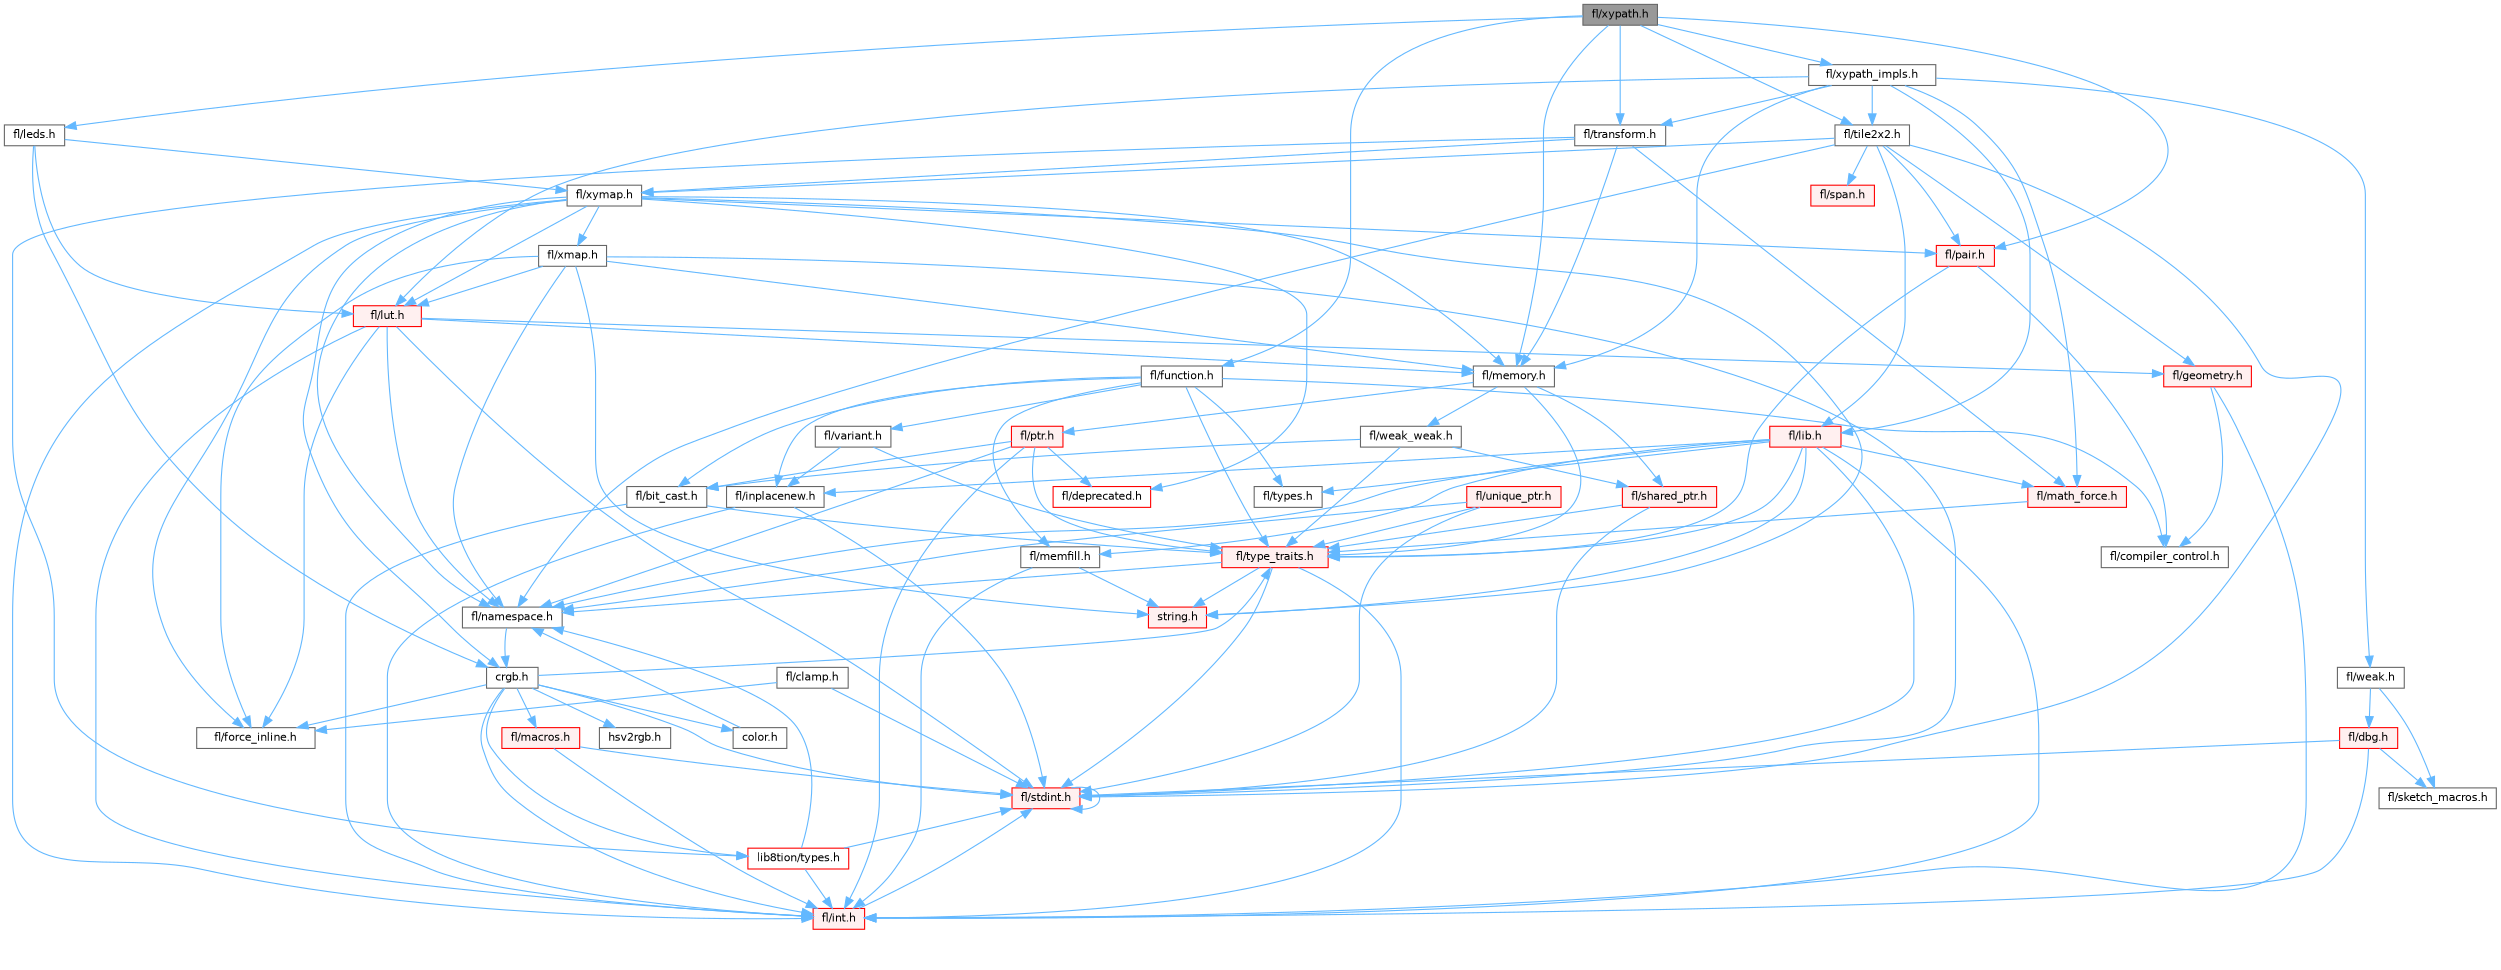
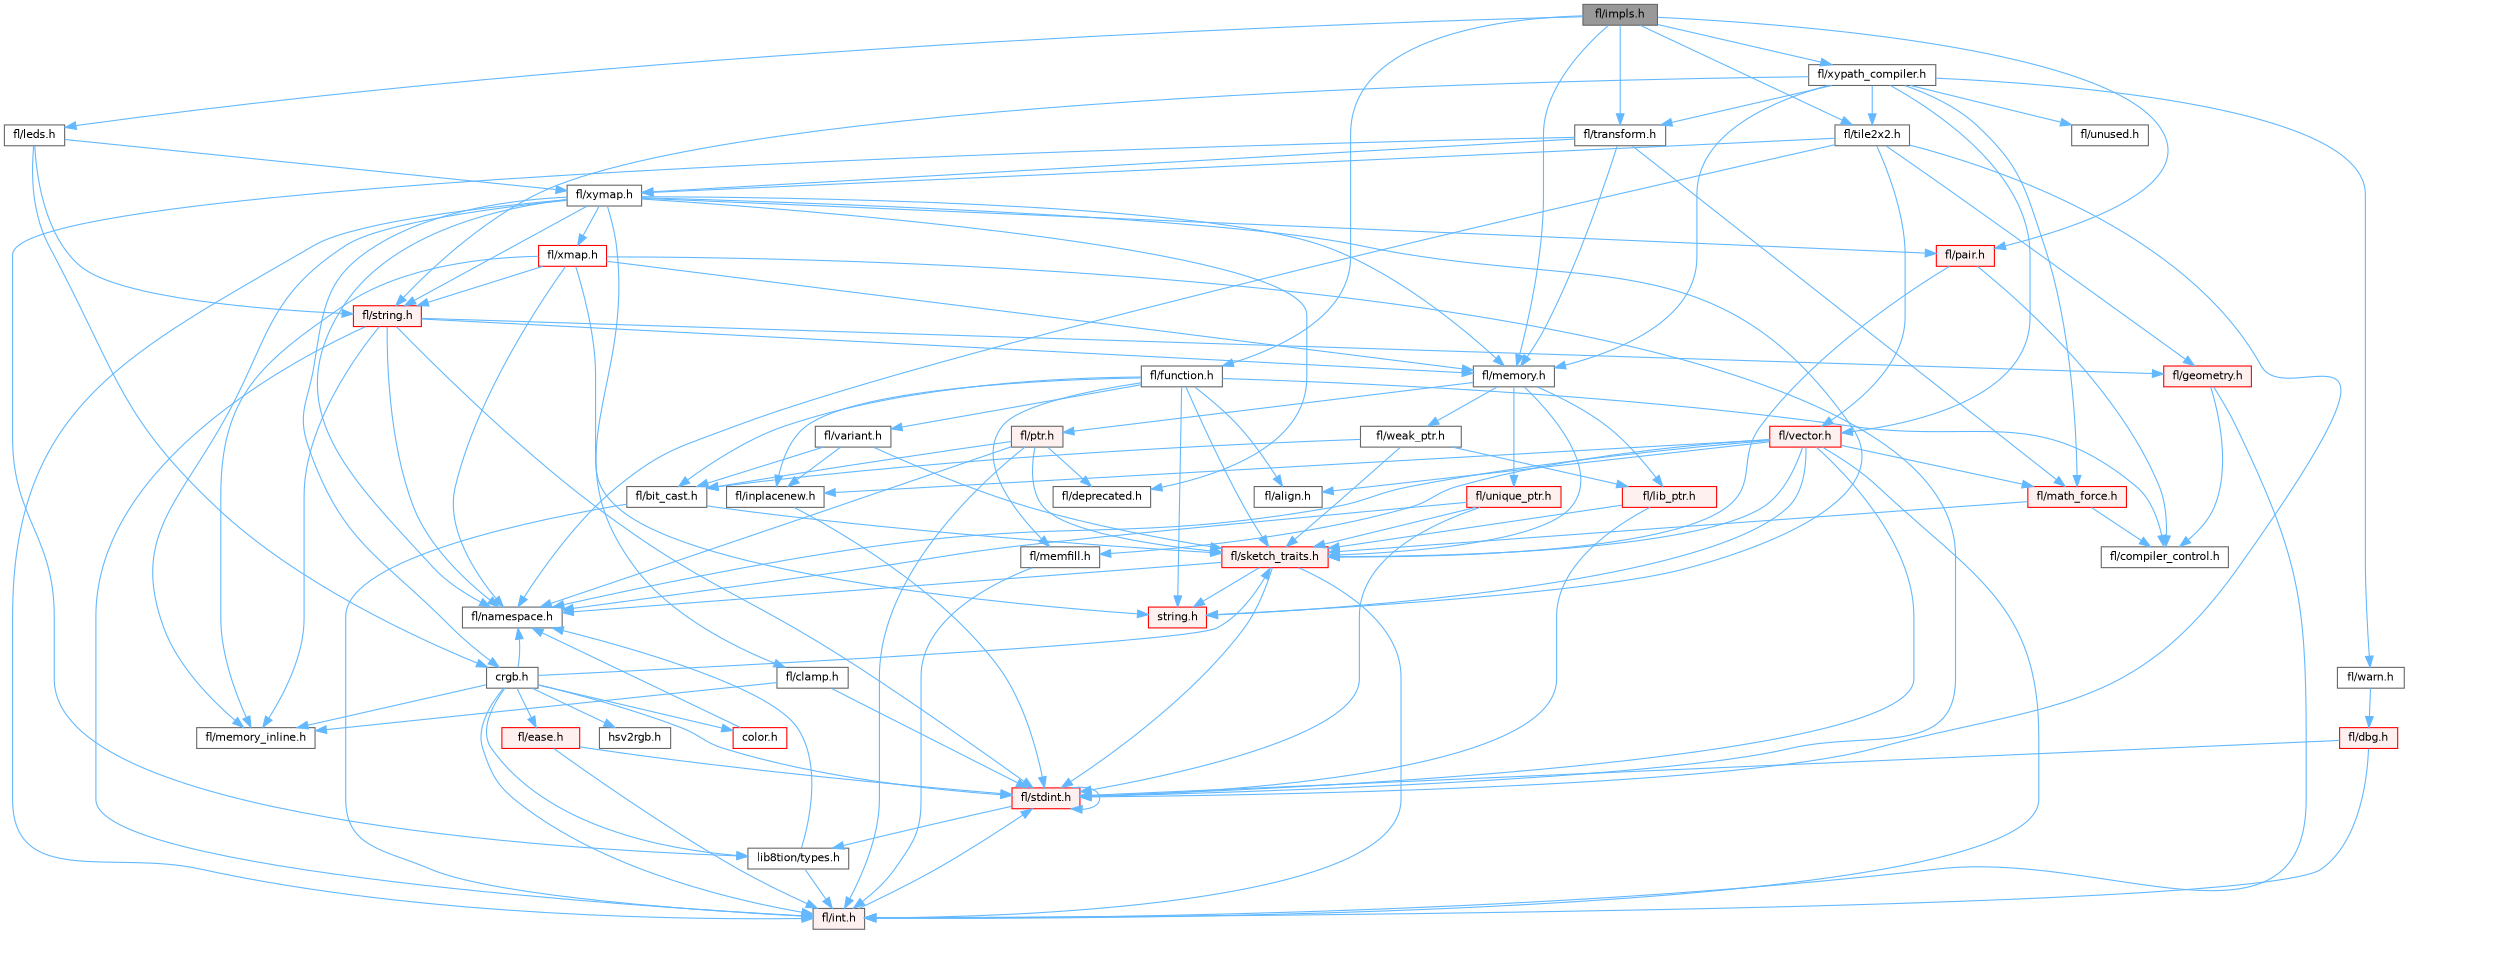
node "fl/xypath.h": label "fl/xypath.h" -> "fl/impls.h"
node "fl/xypath_impls.h": label "fl/xypath_impls.h" -> "fl/xypath_compiler.h"
node "fl/unused.h": added
edge "fl/tile2x2.h" -> "fl/pair.h": removed
node "fl/span.h": removed
node "fl/xmap.h": color grey40 -> red
node "fl/lut.h": label "fl/lut.h" -> "fl/string.h"
edge "fl/memory.h" -> "fl/unique_ptr.h": added
node "fl/ptr.h": color red -> grey40
node "fl/weak_weak.h": label "fl/weak_weak.h" -> "fl/weak_ptr.h"
node "fl/lib.h": label "fl/lib.h" -> "fl/vector.h"
edge "fl/variant.h" -> "fl/bit_cast.h": added
node "fl/deprecated.h": color red -> grey40
node "fl/types.h": label "fl/types.h" -> "fl/align.h"
node "fl/shared_ptr.h": label "fl/shared_ptr.h" -> "fl/lib_ptr.h"
edge "fl/math_force.h" -> "fl/compiler_control.h": added
edge "fl/xymap.h" -> "fl/clamp.h": added
node "fl/type_traits.h": label "fl/type_traits.h" -> "fl/sketch_traits.h"
edge "fl/memfill.h" -> "string.h": now "fl/function.h" -> "string.h"
edge "fl/namespace.h" -> "crgb.h": reversed
node "fl/weak.h": label "fl/weak.h" -> "fl/warn.h"
node "fl/force_inline.h": label "fl/force_inline.h" -> "fl/memory_inline.h"
node "fl/macros.h": label "fl/macros.h" -> "fl/ease.h"
node "color.h": color grey40 -> red
edge "fl/inplacenew.h" -> "fl/int.h": removed
node "fl/sketch_macros.h": removed
edge "lib8tion/types.h" -> "fl/stdint.h": reversed
node "lib8tion/types.h": color red -> grey40
node "fl/int.h": color red -> grey40
